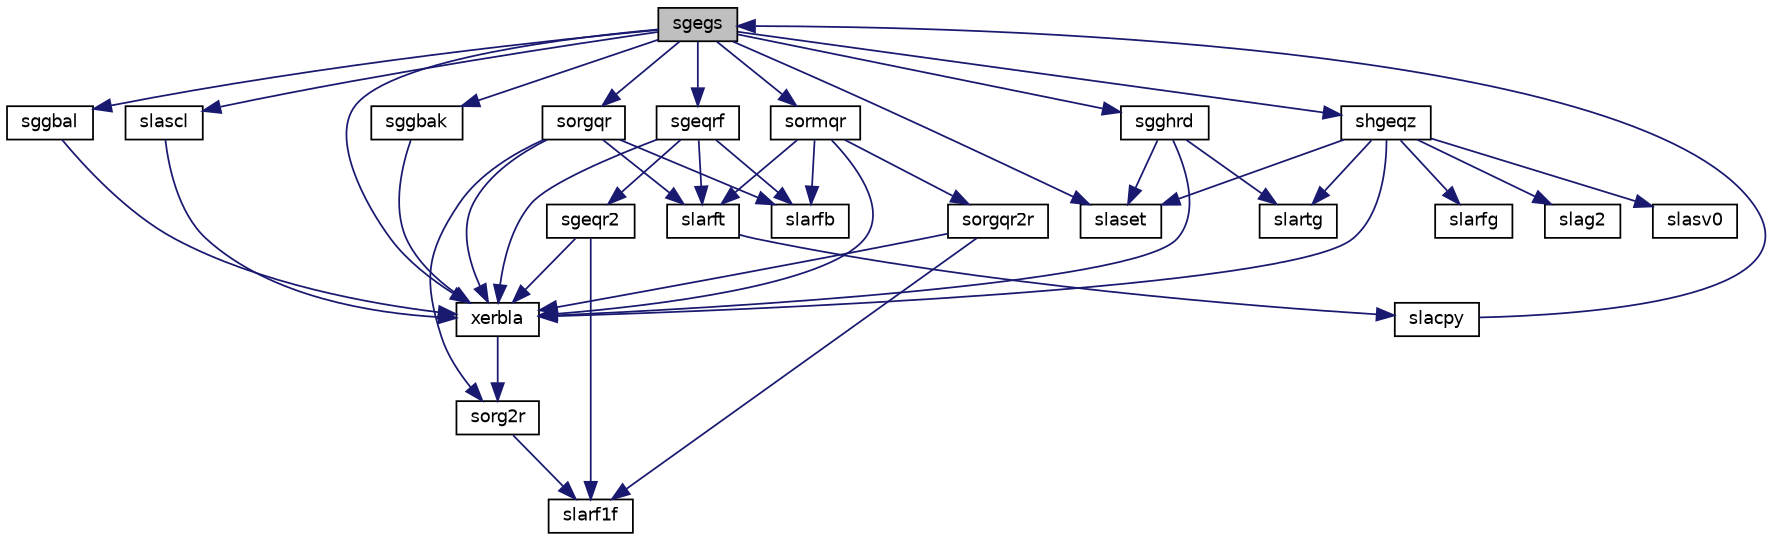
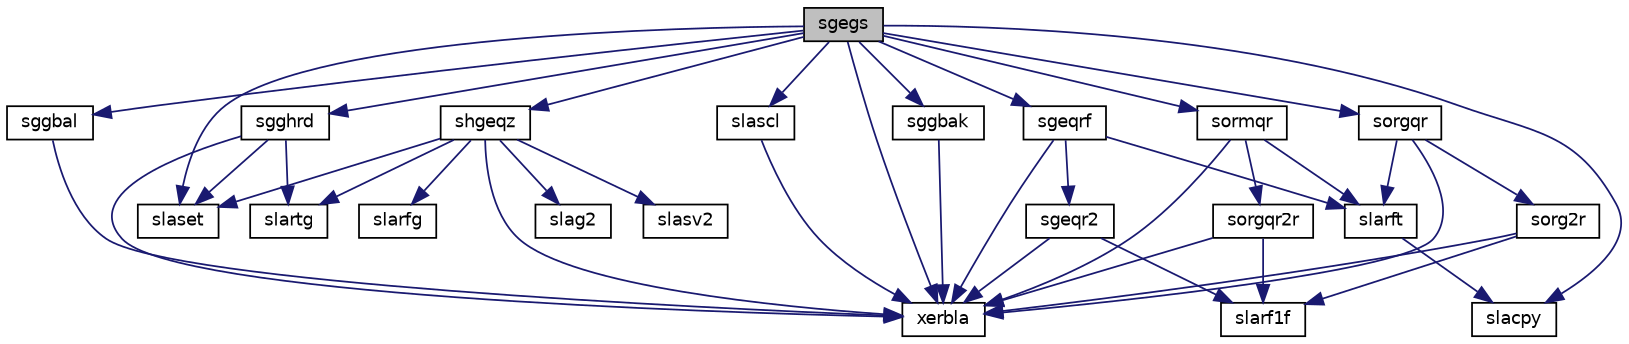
edge "slacpy" -> "sgegs": reversed
node "slarfb": removed
node "slasv0": label "slasv0" -> "slasv2"
edge "xerbla" -> "sorg2r": reversed
